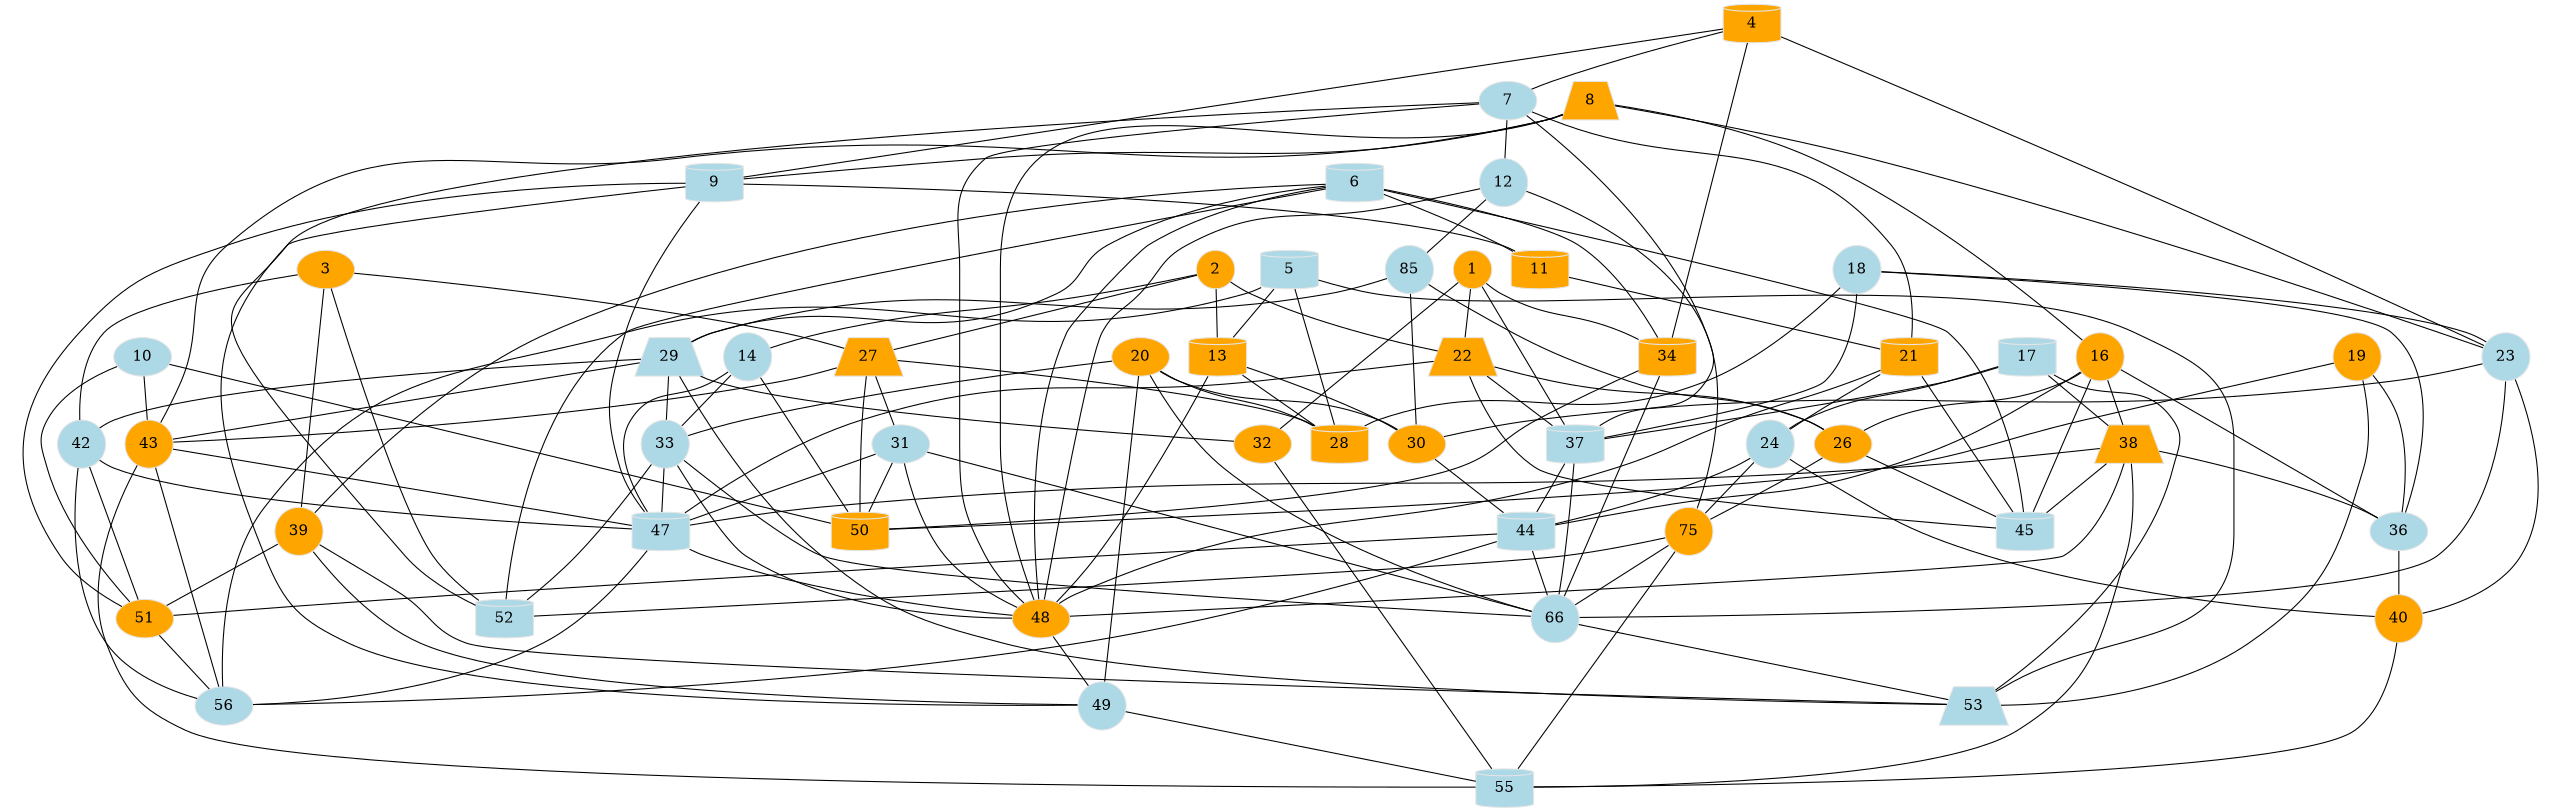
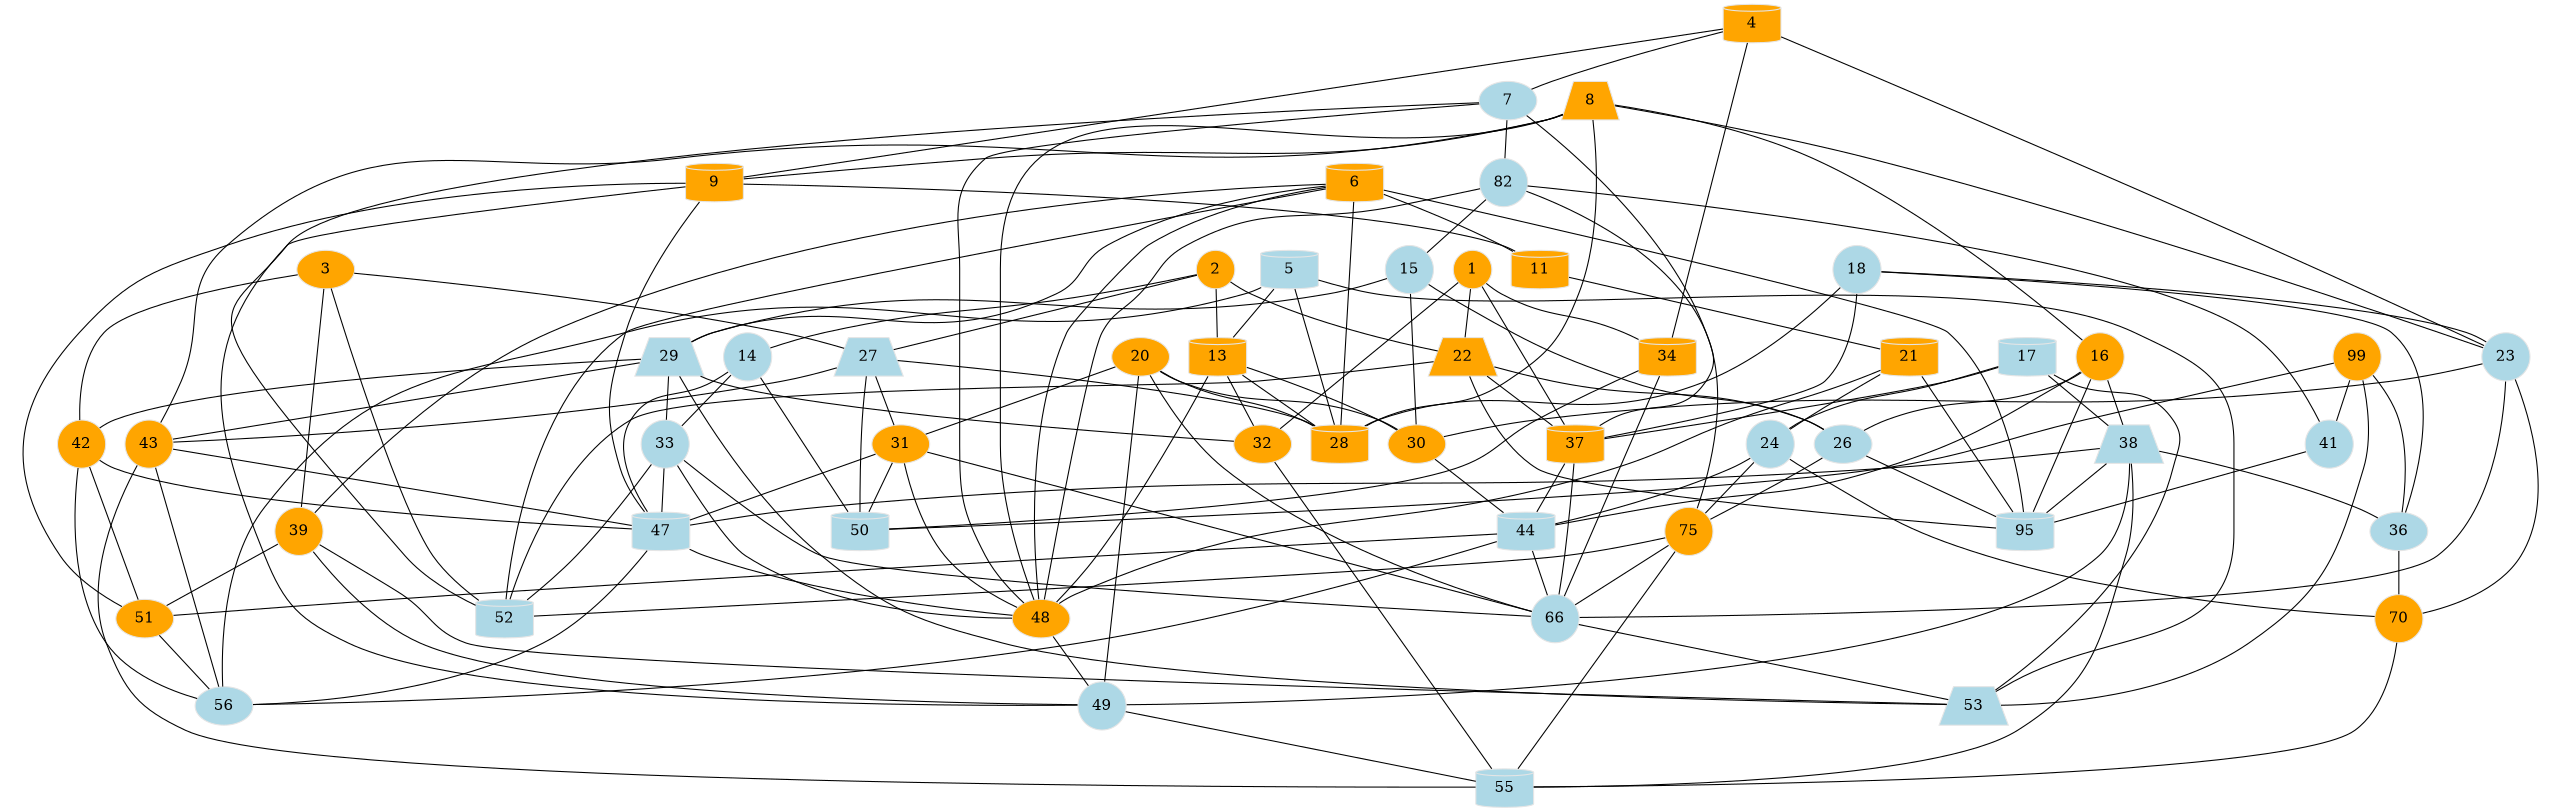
edge "7" -- "21": removed
node "9": fillcolor lightblue -> orange
node "6": fillcolor lightblue -> orange
node "12": label "12" -> "82"
edge "6" -- "34": now "6" -- "28"
node "85": label "85" -> "15"
edge "8" -- "28": added
node "10": removed
node "27": fillcolor orange -> lightblue
node "19": label "19" -> "99"
edge "22" -- "47": now "22" -- "52"
edge "13" -- "32": added
edge "20" -- "33": now "20" -- "31"
node "42": fillcolor lightblue -> orange
node "31": fillcolor lightblue -> orange
node "37": fillcolor lightblue -> orange
node "26": fillcolor orange -> lightblue
node "38": fillcolor orange -> lightblue
edge "16" -- "36": removed
node "41": added
node "50": fillcolor orange -> lightblue
node "45": label "45" -> "95"
edge "38" -- "48": now "38" -- "49"
node "40": label "40" -> "70"
